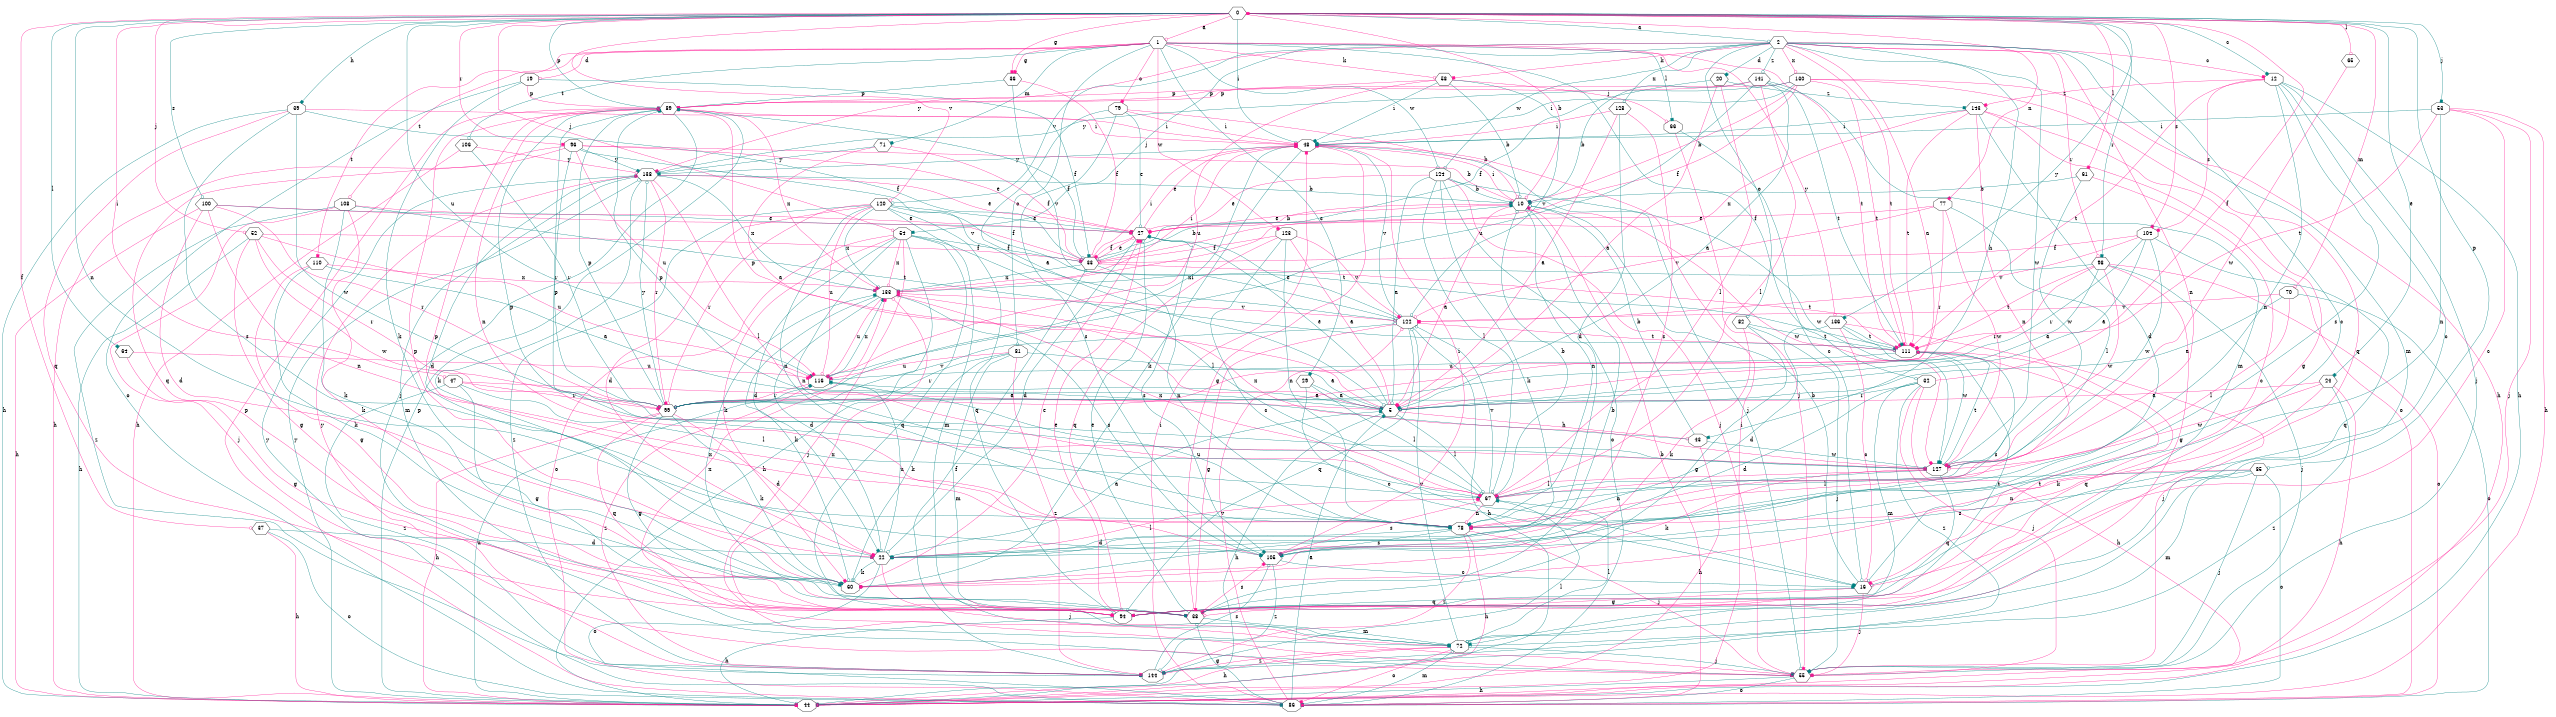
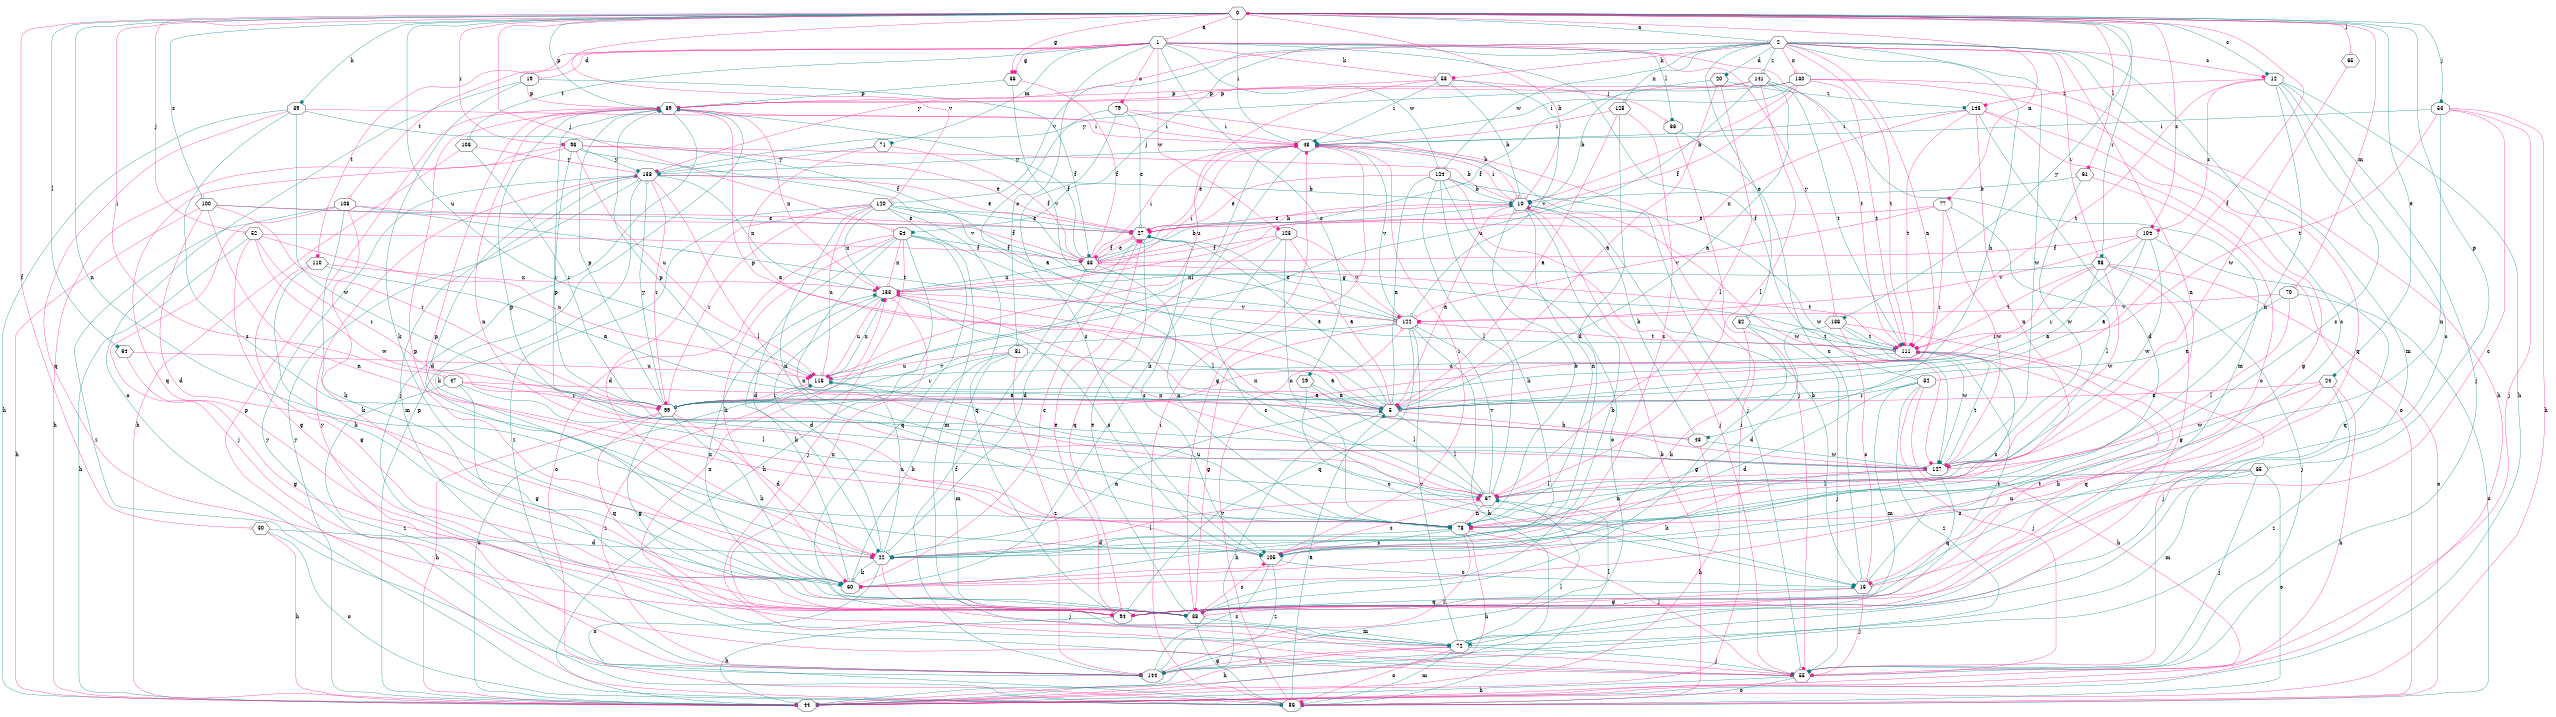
edge "27" -> "48": reversed
edge "120" -> "111": label "t" -> "g"
edge "67" -> "10": now "78" -> "10"
node "37": label "37" -> "30"
